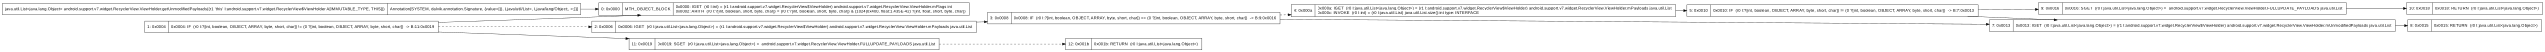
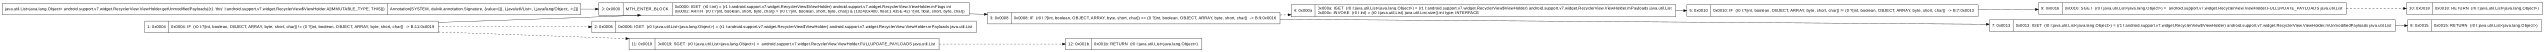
edge "9: 0x0016" -> "10: 0x0018": style solid -> dashed
node "0: 0x0000": text "MTH_OBJECT_BLOCK" -> "MTH_ENTER_BLOCK"
edge "5: 0x0010" -> "7: 0x0013": removed
edge "2: 0x0006" -> "3: 0x0008": now "0: 0x0000" -> "3: 0x0008"
edge "1: 0x0004" -> "11: 0x0019": style solid -> dashed
